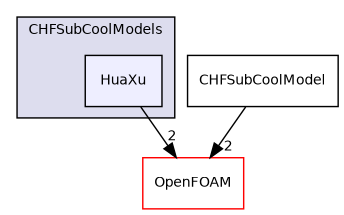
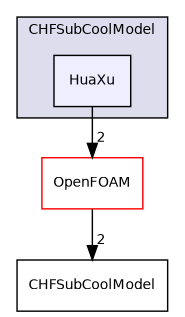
cluster "CHFSubCoolModels": label "CHFSubCoolModels" -> "CHFSubCoolModel"
edge "CHFSubCoolModel" -> "OpenFOAM": reversed
